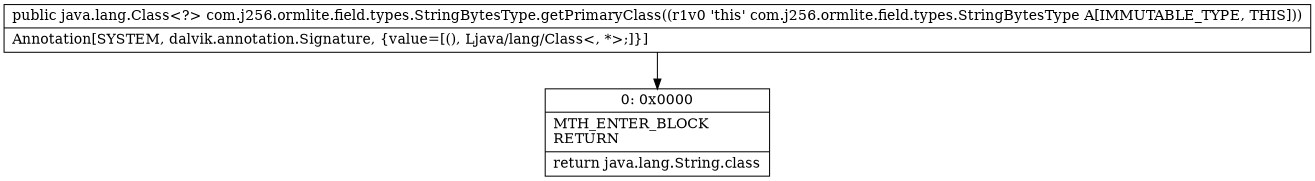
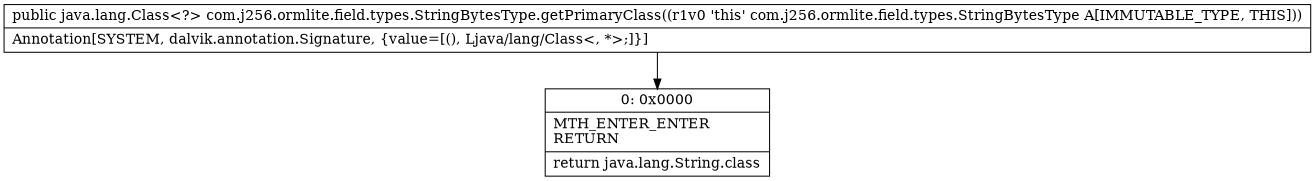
node "0: 0x0000": text "MTH_ENTER_BLOCK" -> "MTH_ENTER_ENTER"
